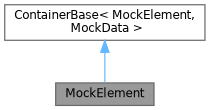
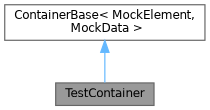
node "MockElement": label "MockElement" -> "TestContainer"
